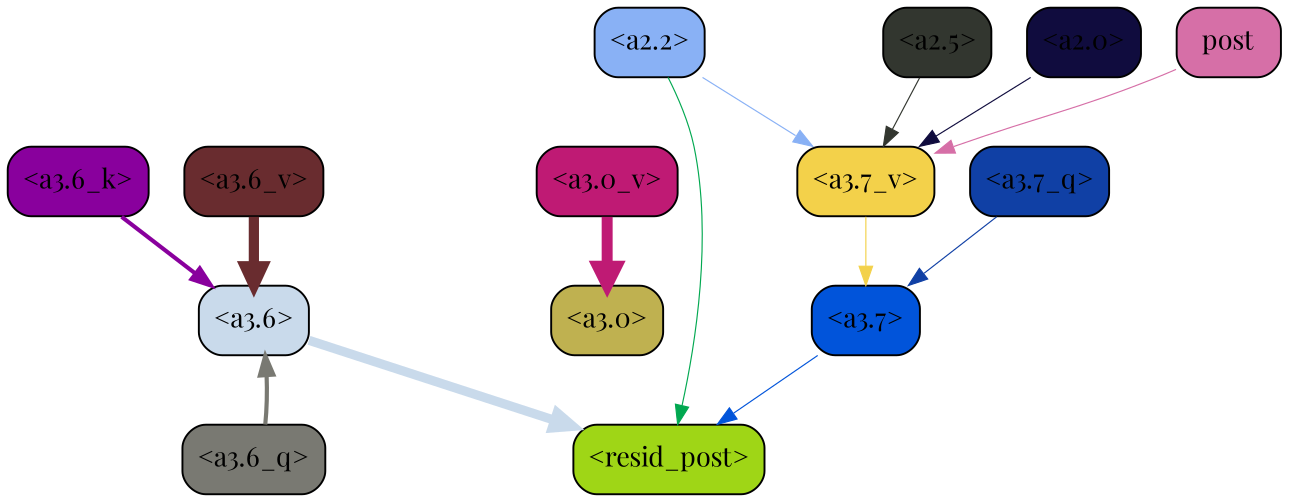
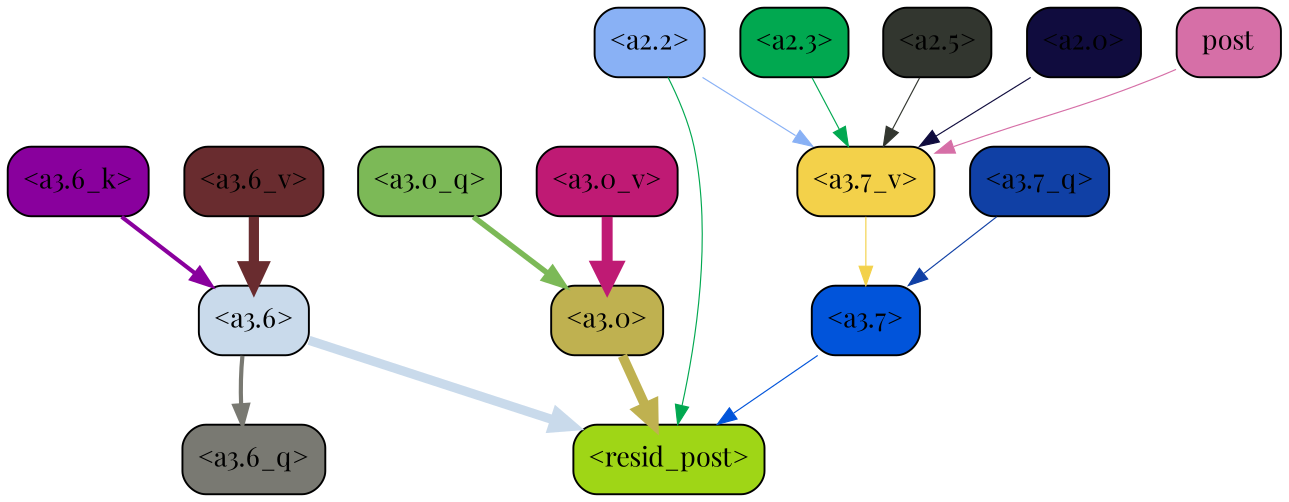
node "<a2.3>": added
node "<a3.0_q>": added
edge "<a3.0>" -> "<resid_post>": added
edge "<a3.6_q>" -> "<a3.6>": reversed
